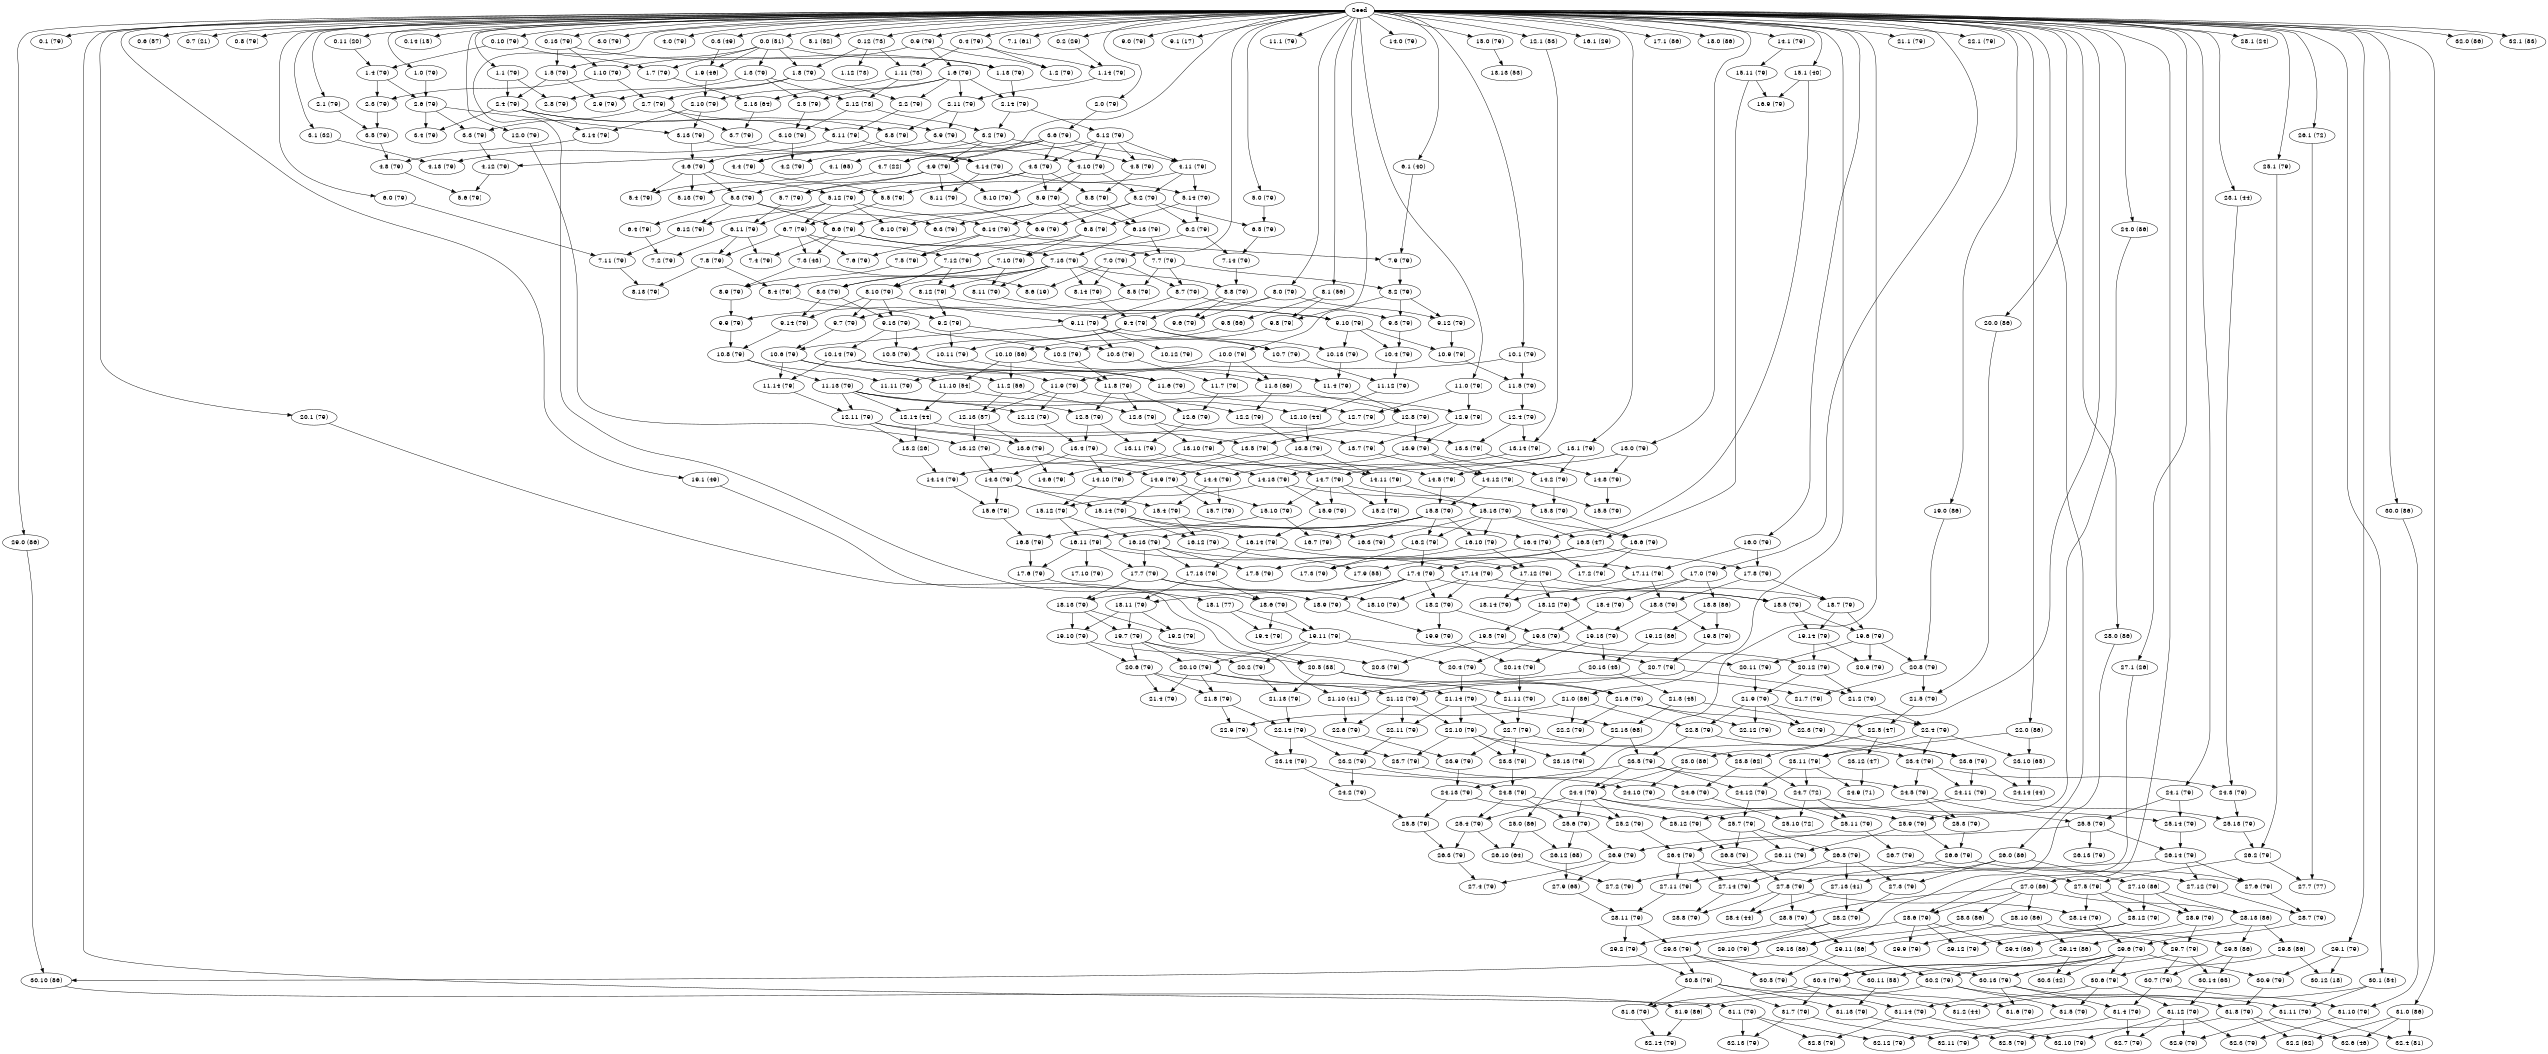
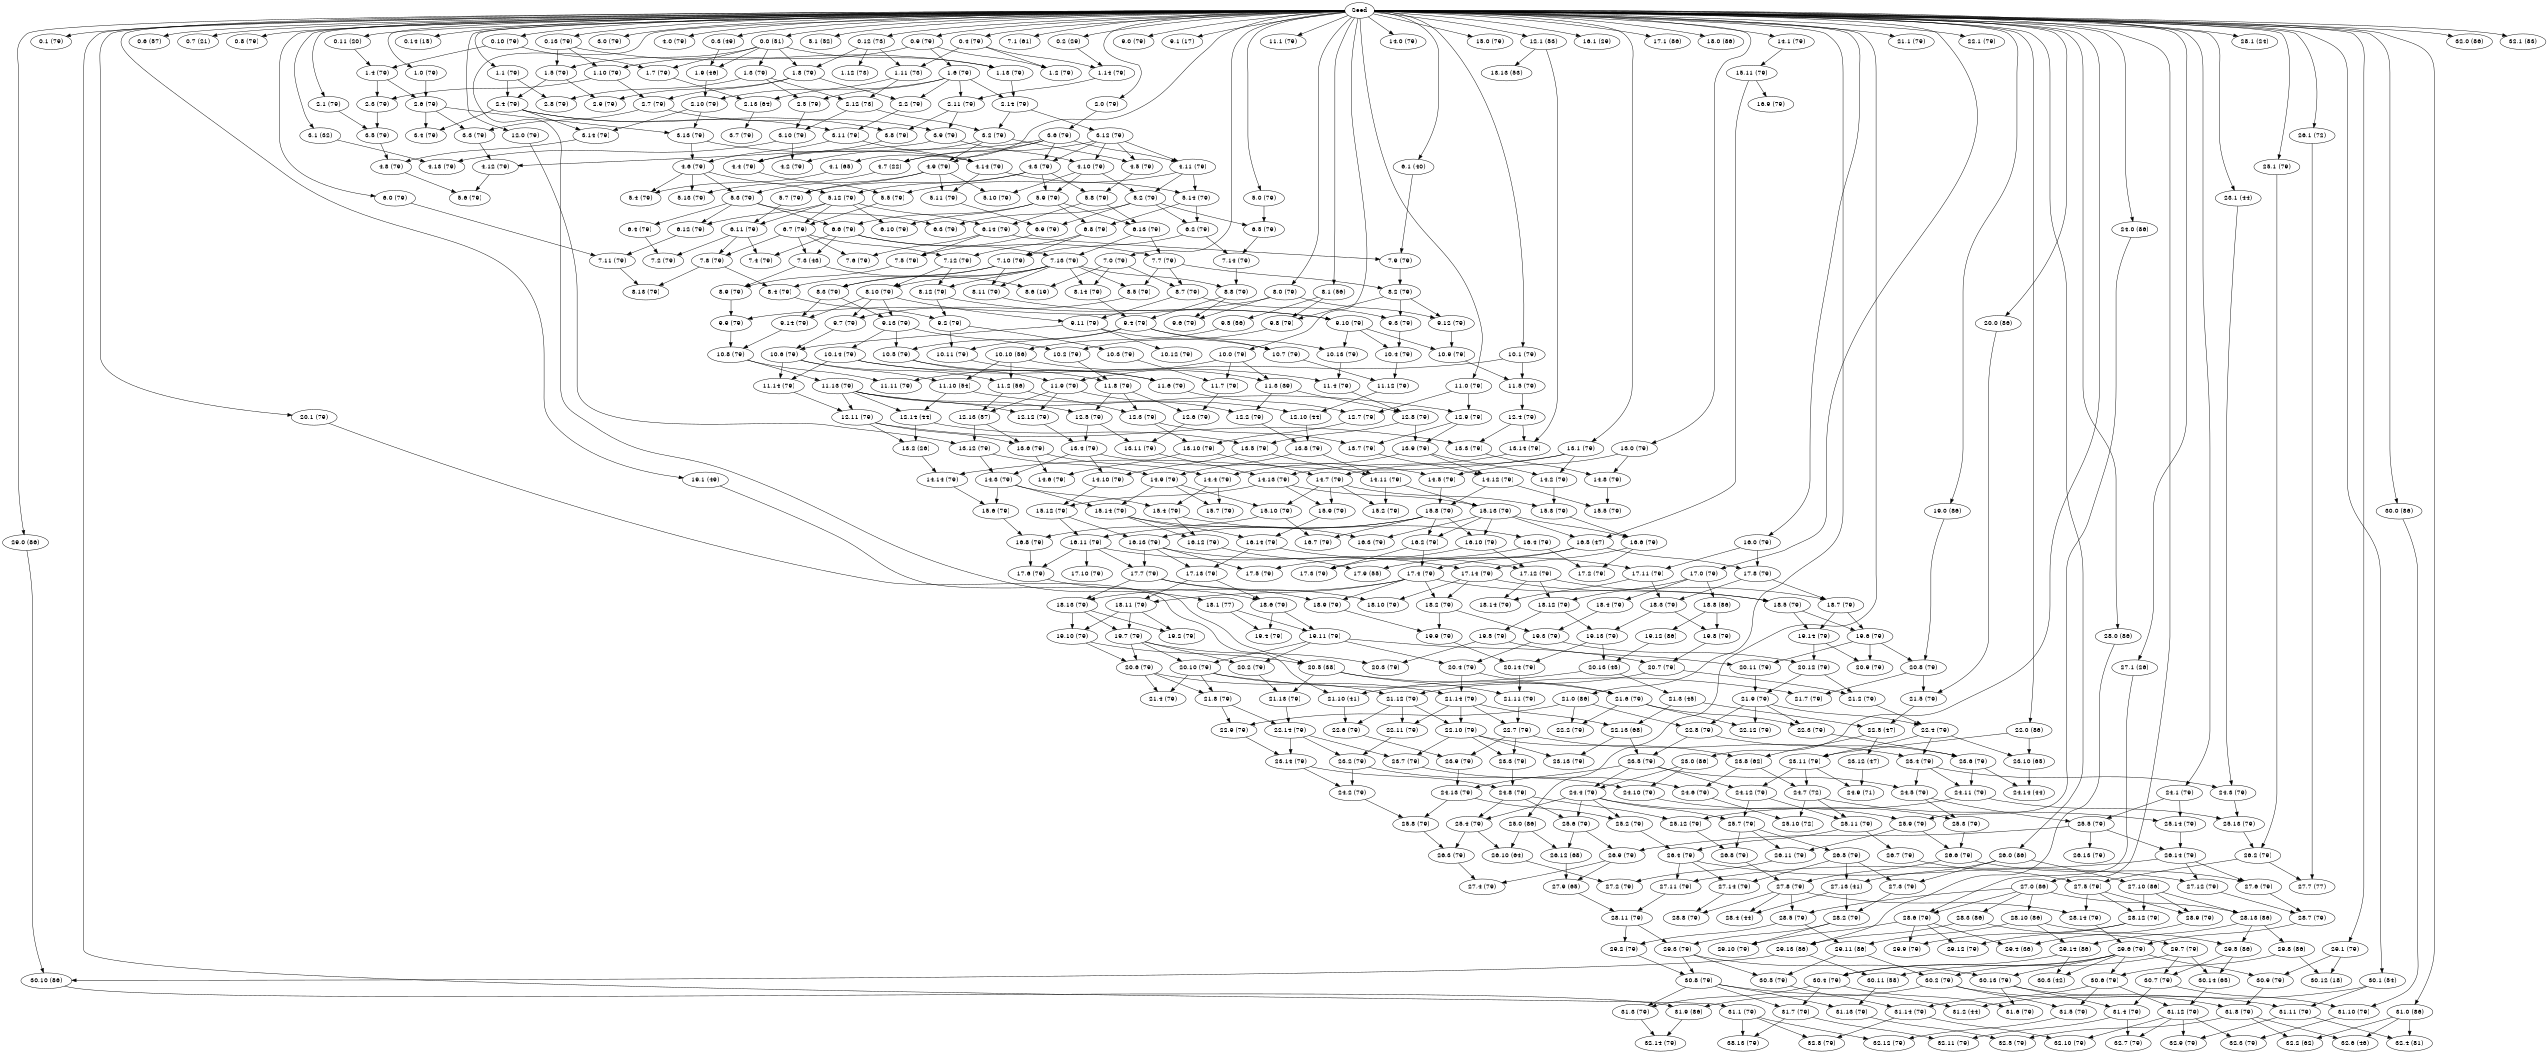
edge "15,0 (79)" -> "13,13 (53)": now "12,1 (53)" -> "13,13 (53)"
node "15,1 (40)": removed
edge "2,7 (79)" -> "3,7 (79)": removed
edge "9,11 (79)" -> "10,3 (79)": removed
edge "28,9 (79)" -> "29,7 (79)": removed
node "32,13 (79)": label "32,13 (79)" -> "38,13 (79)"
